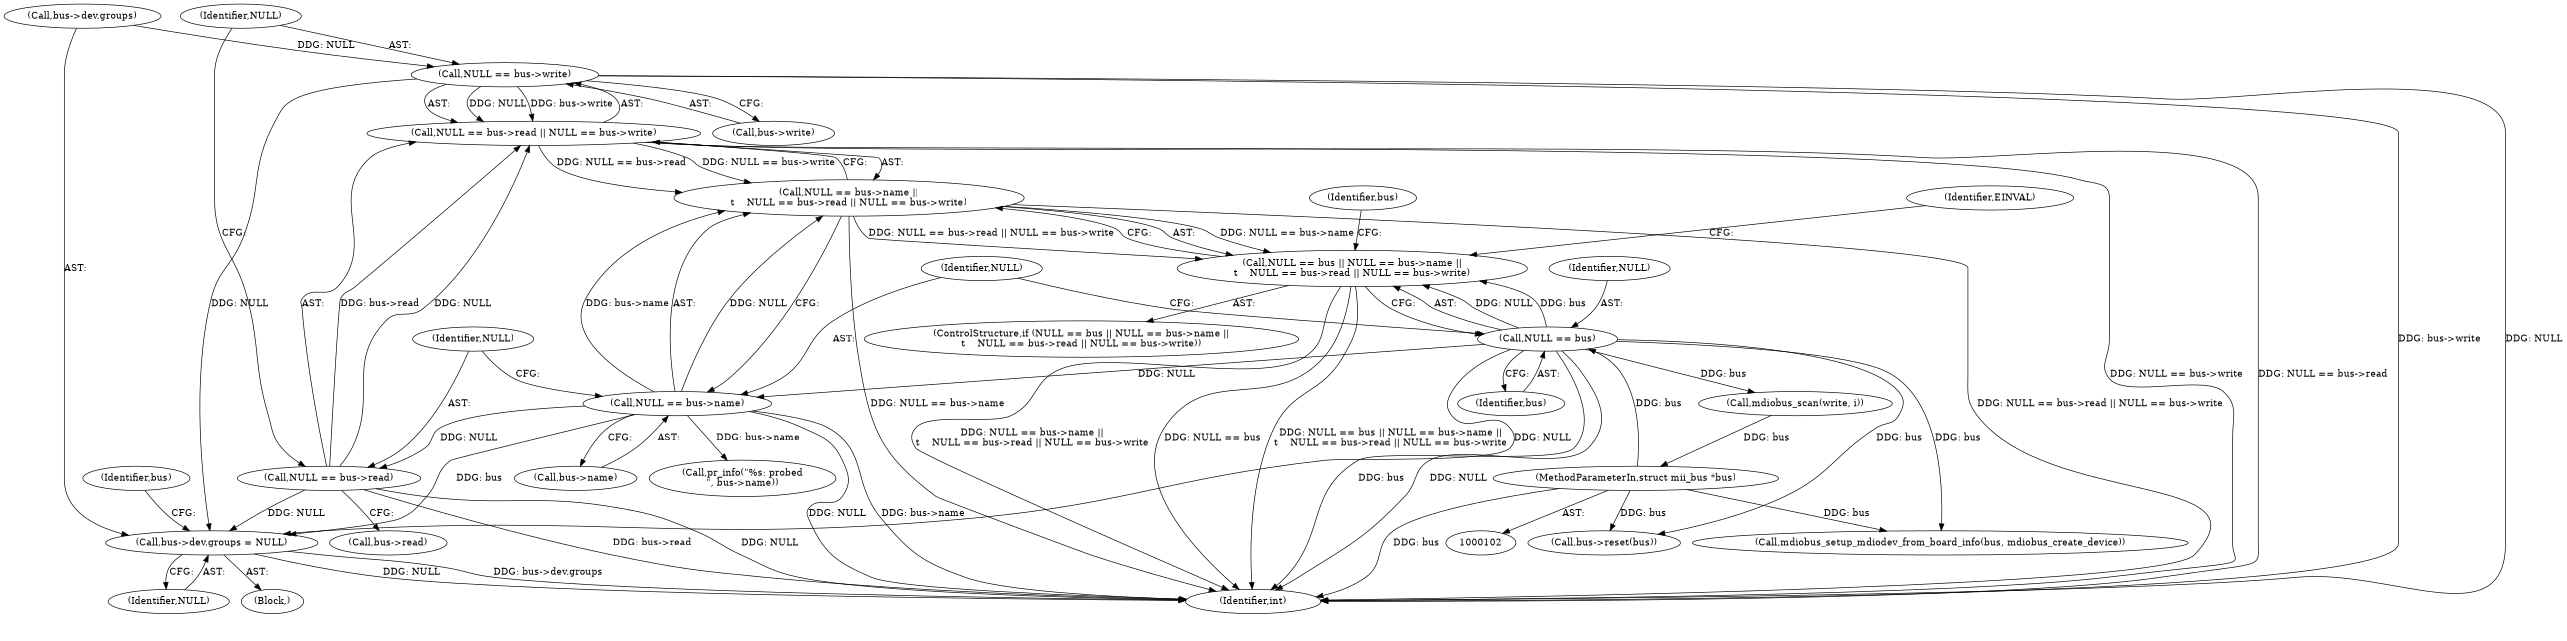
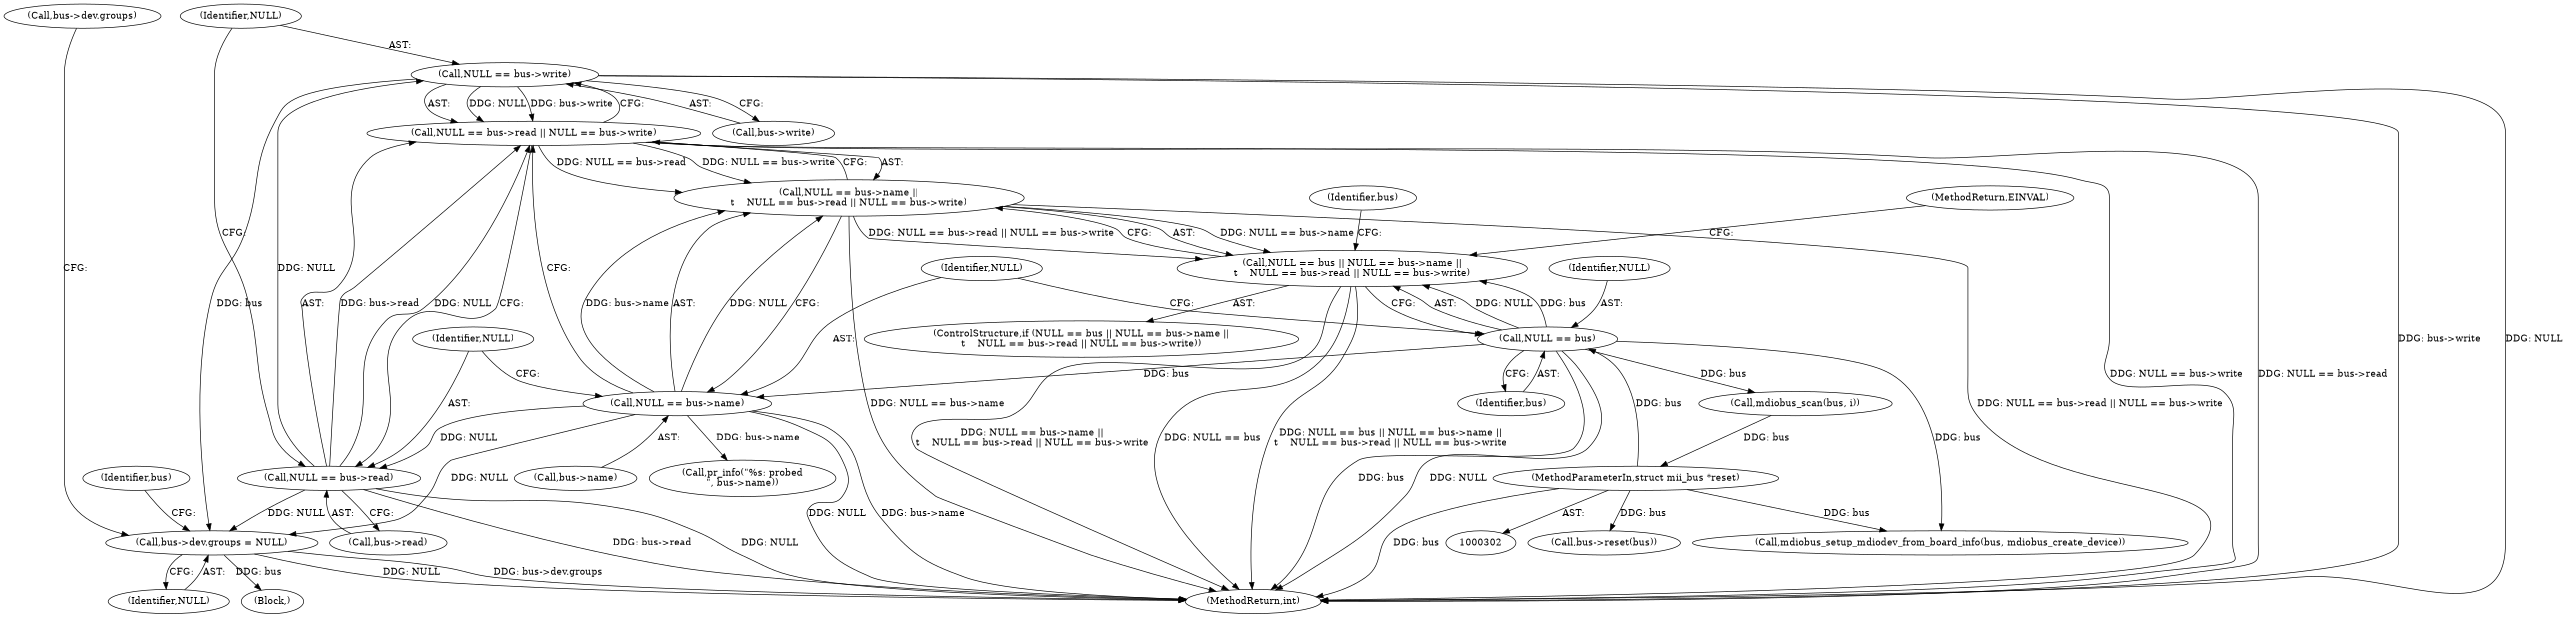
edge "(Call,bus->dev.groups)" -> "(Call,NULL == bus->write)": now "(Call,NULL == bus->read)" -> "(Call,NULL == bus->write)"
edge "(Call,NULL == bus->read || NULL == bus->write)" -> "(Call,NULL == bus->write)": label "AST: " -> "CFG: "
node "(Identifier,EINVAL)": label "(Identifier,EINVAL)" -> "(MethodReturn,EINVAL)"
edge "(Call,bus->dev.groups)" -> "(Call,bus->dev.groups = NULL)": label "AST: " -> "CFG: "
edge "(Call,NULL == bus->write)" -> "(Call,bus->dev.groups = NULL)": label "DDG: NULL" -> "DDG: bus"
edge "(Call,NULL == bus->read || NULL == bus->write)" -> "(Call,NULL == bus->read)": added, label "CFG:"
edge "(Call,NULL == bus)" -> "(Call,NULL == bus->name)": label "DDG: NULL" -> "DDG: bus"
edge "(Call,NULL == bus)" -> "(Call,bus->reset(bus))": removed, label "DDG: bus"
node "(Call,mdiobus_scan(write, i))": label "(Call,mdiobus_scan(write, i))" -> "(Call,mdiobus_scan(bus, i))"
edge "(Call,NULL == bus->name)" -> "(Call,bus->name)": now "(Call,NULL == bus->name)" -> "(Call,NULL == bus->read || NULL == bus->write)"
edge "(Call,NULL == bus->name)" -> "(Call,bus->dev.groups = NULL)": label "DDG: bus" -> "DDG: NULL"
node "(MethodParameterIn,struct mii_bus *bus)": label "(MethodParameterIn,struct mii_bus *bus)" -> "(MethodParameterIn,struct mii_bus *reset)"
edge "(Call,NULL == bus)" -> "(Call,bus->dev.groups = NULL)": removed, label "DDG: NULL"
edge "(Call,bus->read)" -> "(Call,NULL == bus->read)": added, label "AST:"
node "1000102": label "1000102" -> "1000302"
edge "(Call,bus->dev.groups = NULL)" -> "(Block,)": label "AST: " -> "DDG: bus"
node "(Identifier,int)": label "(Identifier,int)" -> "(MethodReturn,int)"
